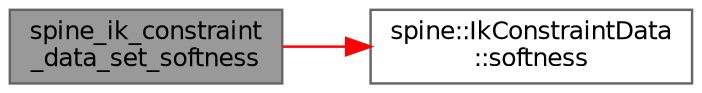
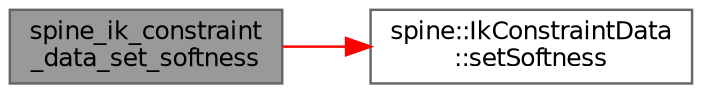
node "spine::IkConstraintData ::softness": label "spine::IkConstraintData ::softness" -> "spine::IkConstraintData ::setSoftness"
